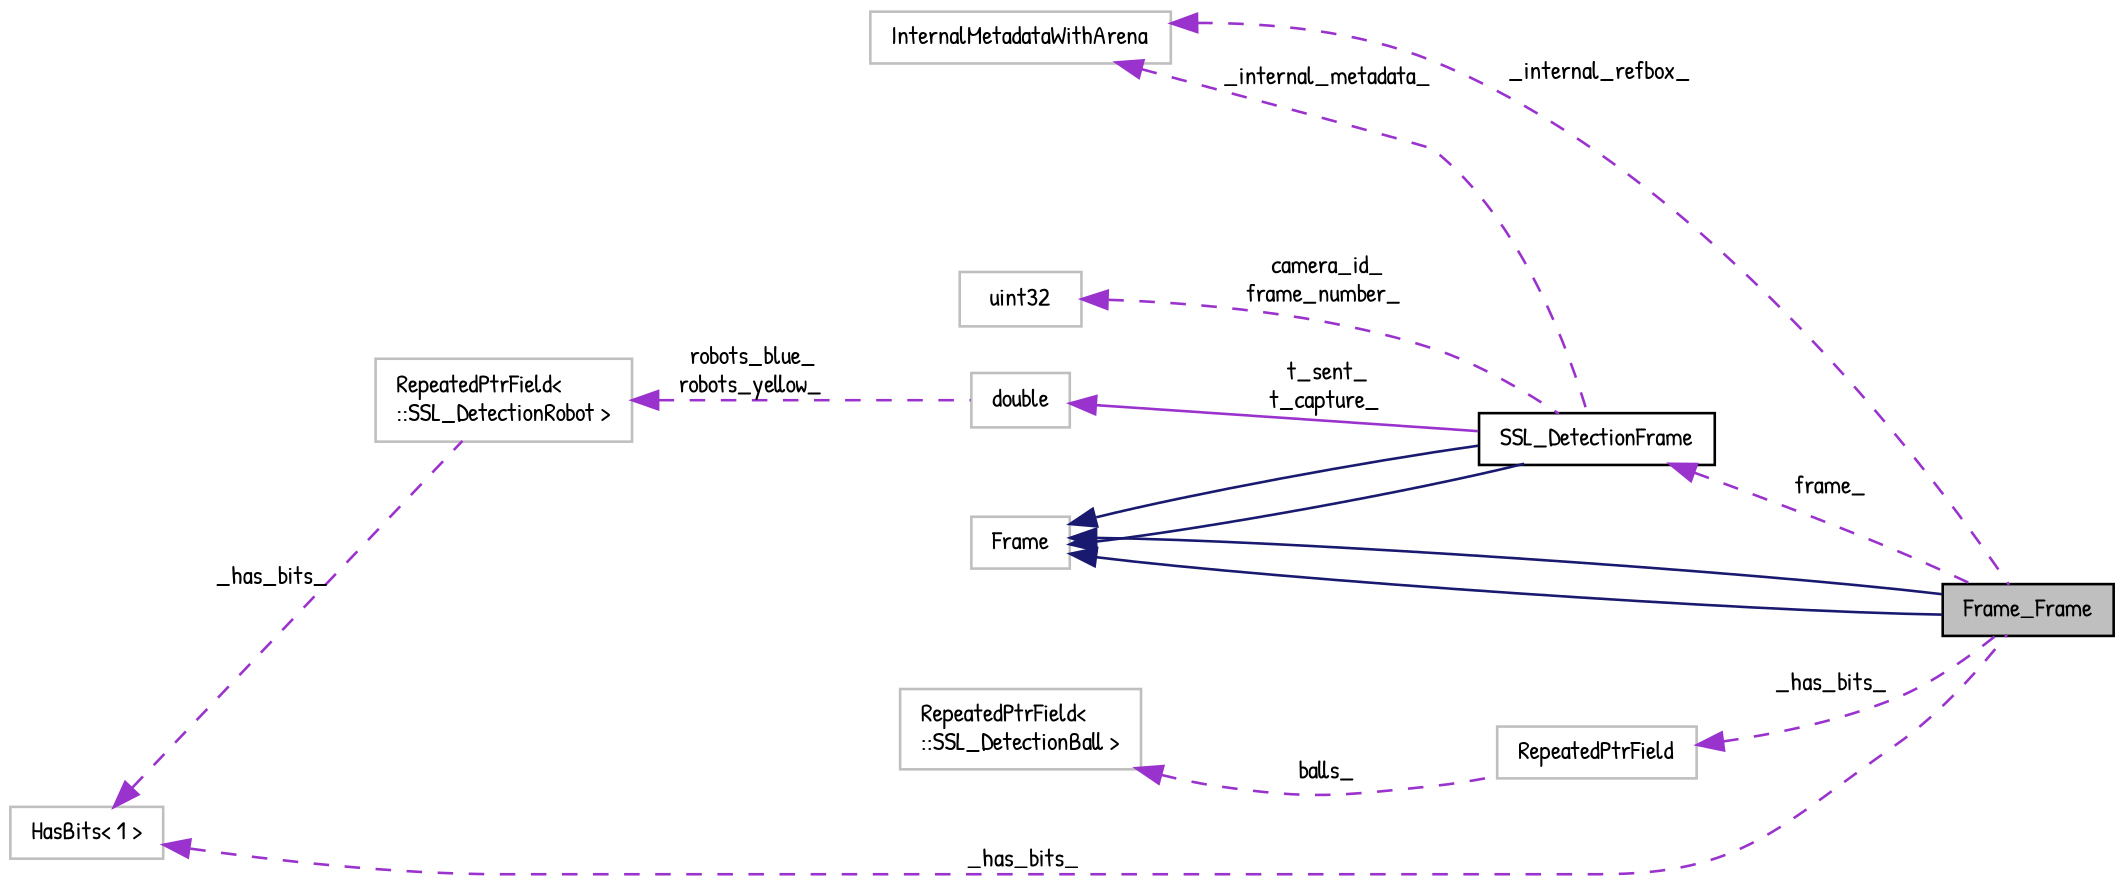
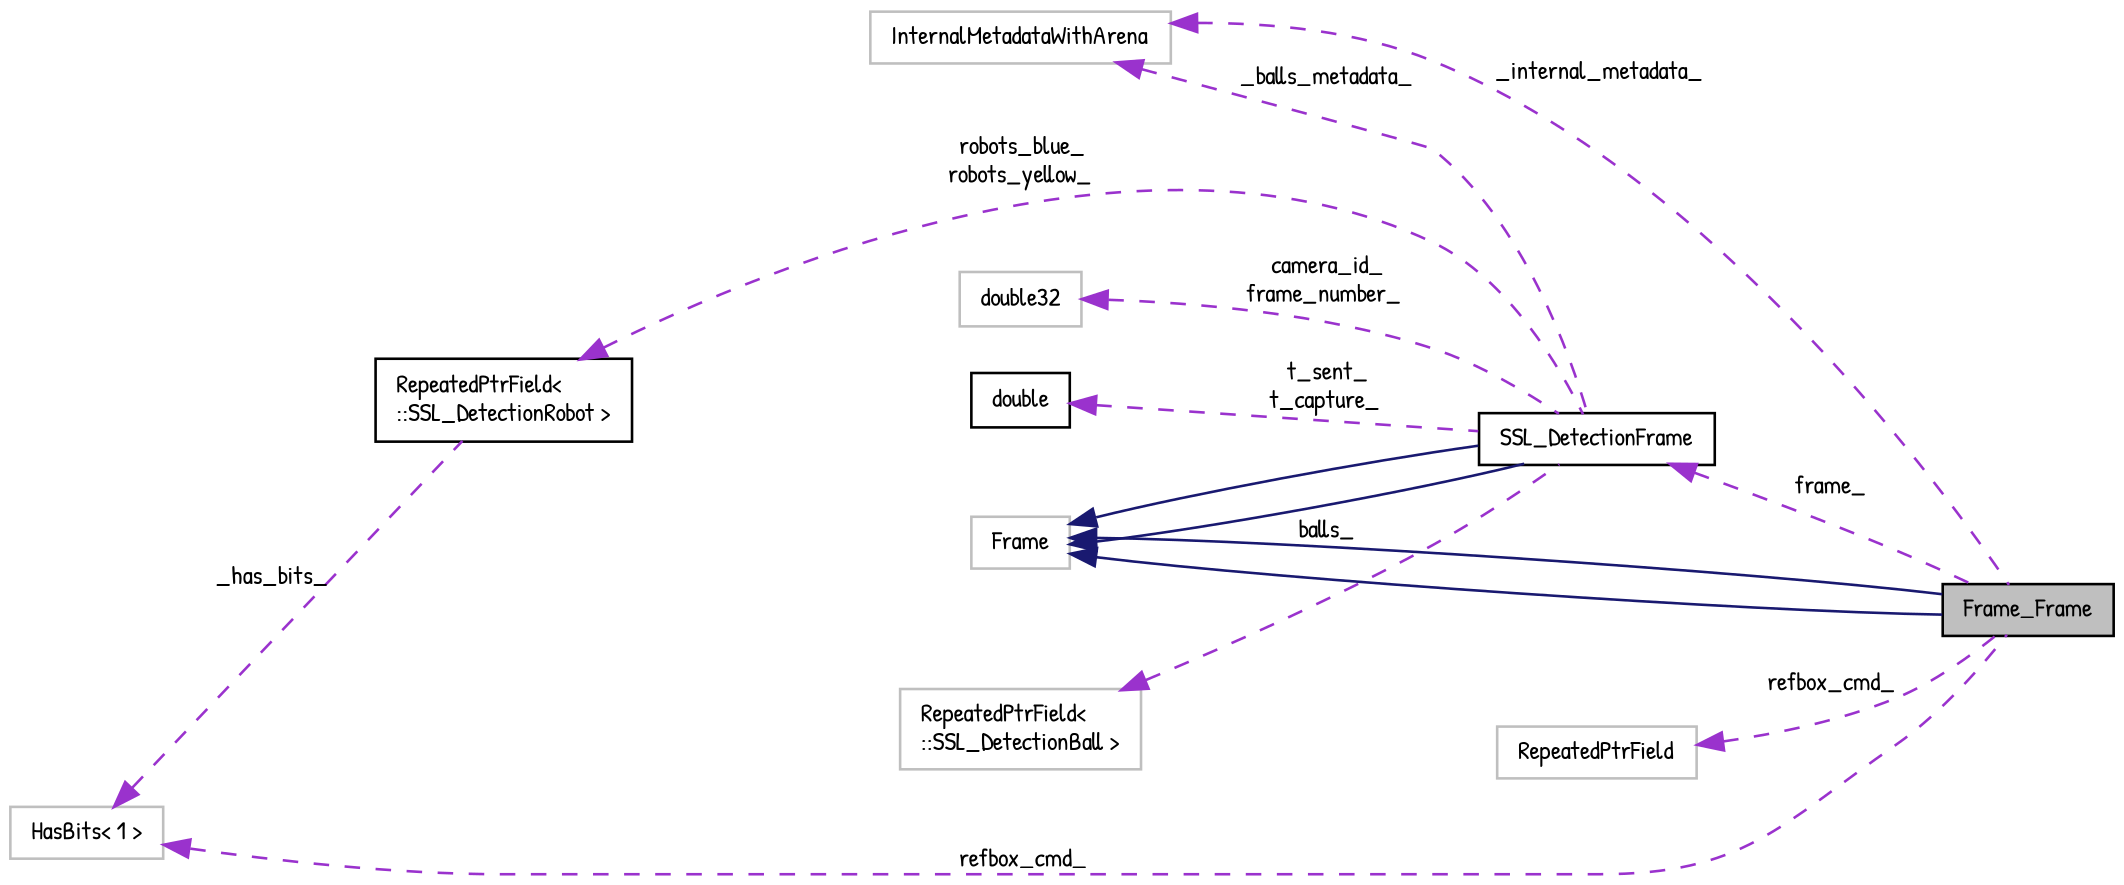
edge "Frame_Frame" -> "InternalMetadataWithArena": label " _internal_refbox_" -> " _internal_metadata_"
edge "SSL_DetectionFrame" -> "InternalMetadataWithArena": label " _internal_metadata_" -> " _balls_metadata_"
node "uint32": label "uint32" -> "double32"
node "RepeatedPtrField< ::SSL_DetectionRobot >": color grey75 -> black
edge "double" -> "RepeatedPtrField< ::SSL_DetectionRobot >": now "SSL_DetectionFrame" -> "RepeatedPtrField< ::SSL_DetectionRobot >"
node "double": color grey75 -> black
edge "SSL_DetectionFrame" -> "double": style solid -> dashed
edge "Frame_Frame" -> "RepeatedPtrField": label " _has_bits_" -> " refbox_cmd_"
edge "RepeatedPtrField" -> "RepeatedPtrField< ::SSL_DetectionBall >": now "SSL_DetectionFrame" -> "RepeatedPtrField< ::SSL_DetectionBall >"
edge "Frame_Frame" -> "HasBits< 1 >": label " _has_bits_" -> " refbox_cmd_"
